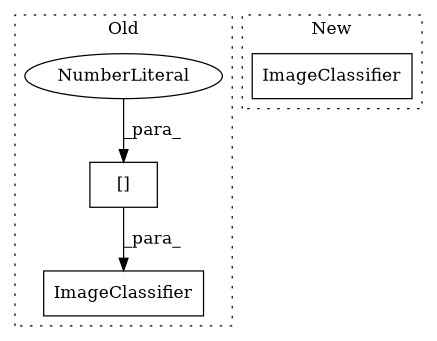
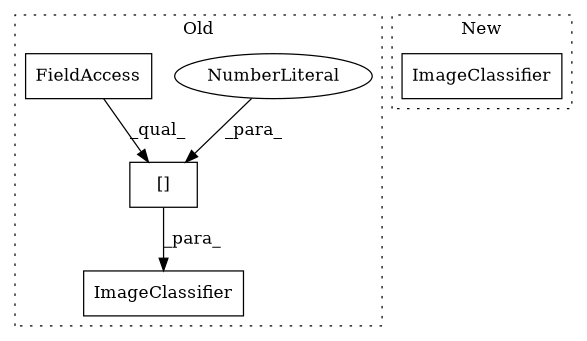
node "FieldAccess": added
